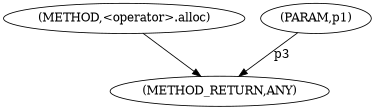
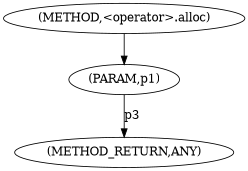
edge "(METHOD,<operator>.alloc)" -> "(METHOD_RETURN,ANY)": now "(METHOD,<operator>.alloc)" -> "(PARAM,p1)"
